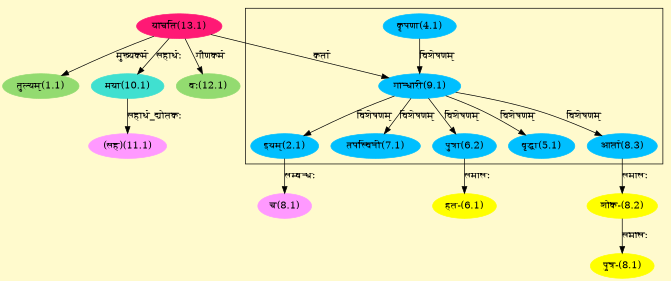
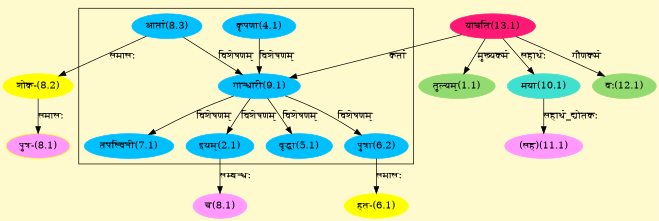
edge "गान्धारी(9.1)" -> "आर्ता(8.3)": reversed
node "पुत्र-(8.1)": fillcolor #ffff00 -> #ff99ff
